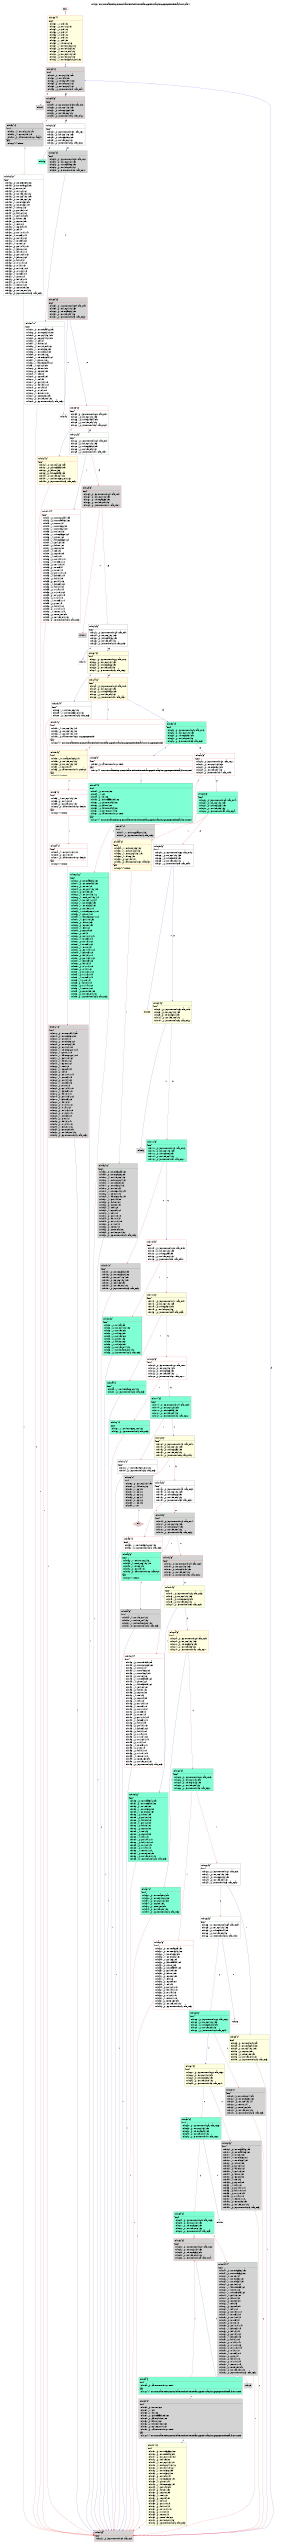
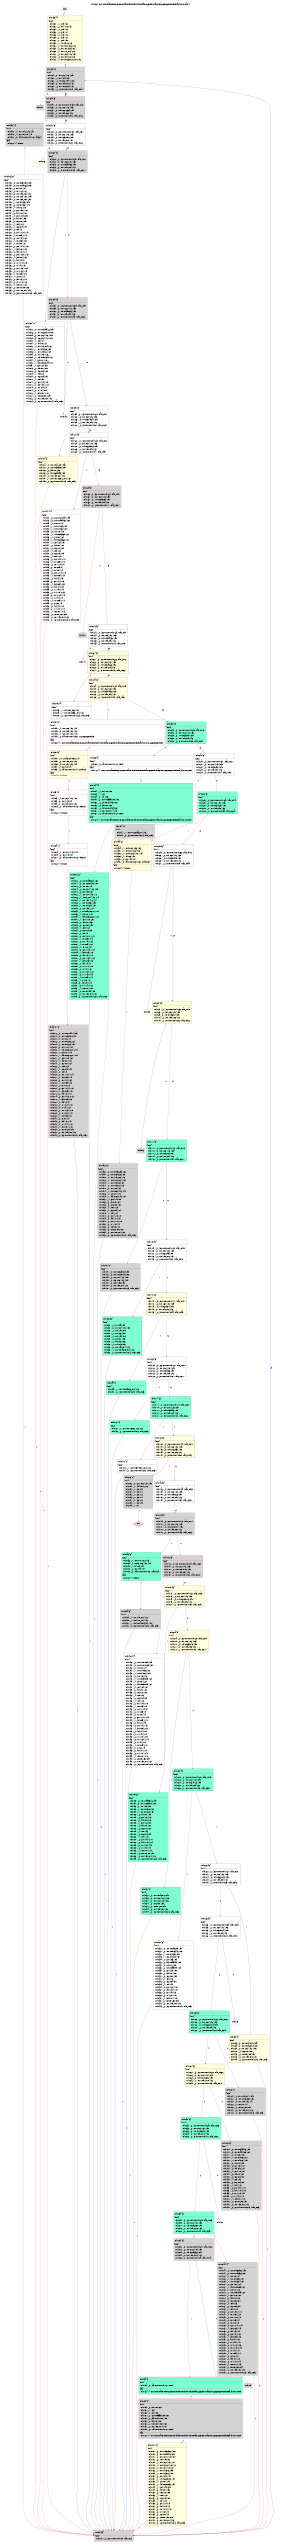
edge "0x401550 [47]" -> "Entry": reversed
node "0x402158": fillcolor aquamarine -> lightyellow
edge "0x4015cb [25]" -> "0x4015e4 [25]": added, label "27"
node "0x401a5b [12]": removed
edge "0x401cda [5]" -> "0x4018d2 [25]": reversed
